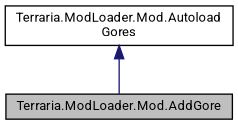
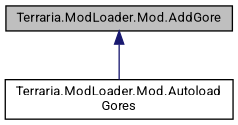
edge "Terraria.ModLoader.Mod.AddGore" -> "Terraria.ModLoader.Mod.Autoload Gores": reversed
